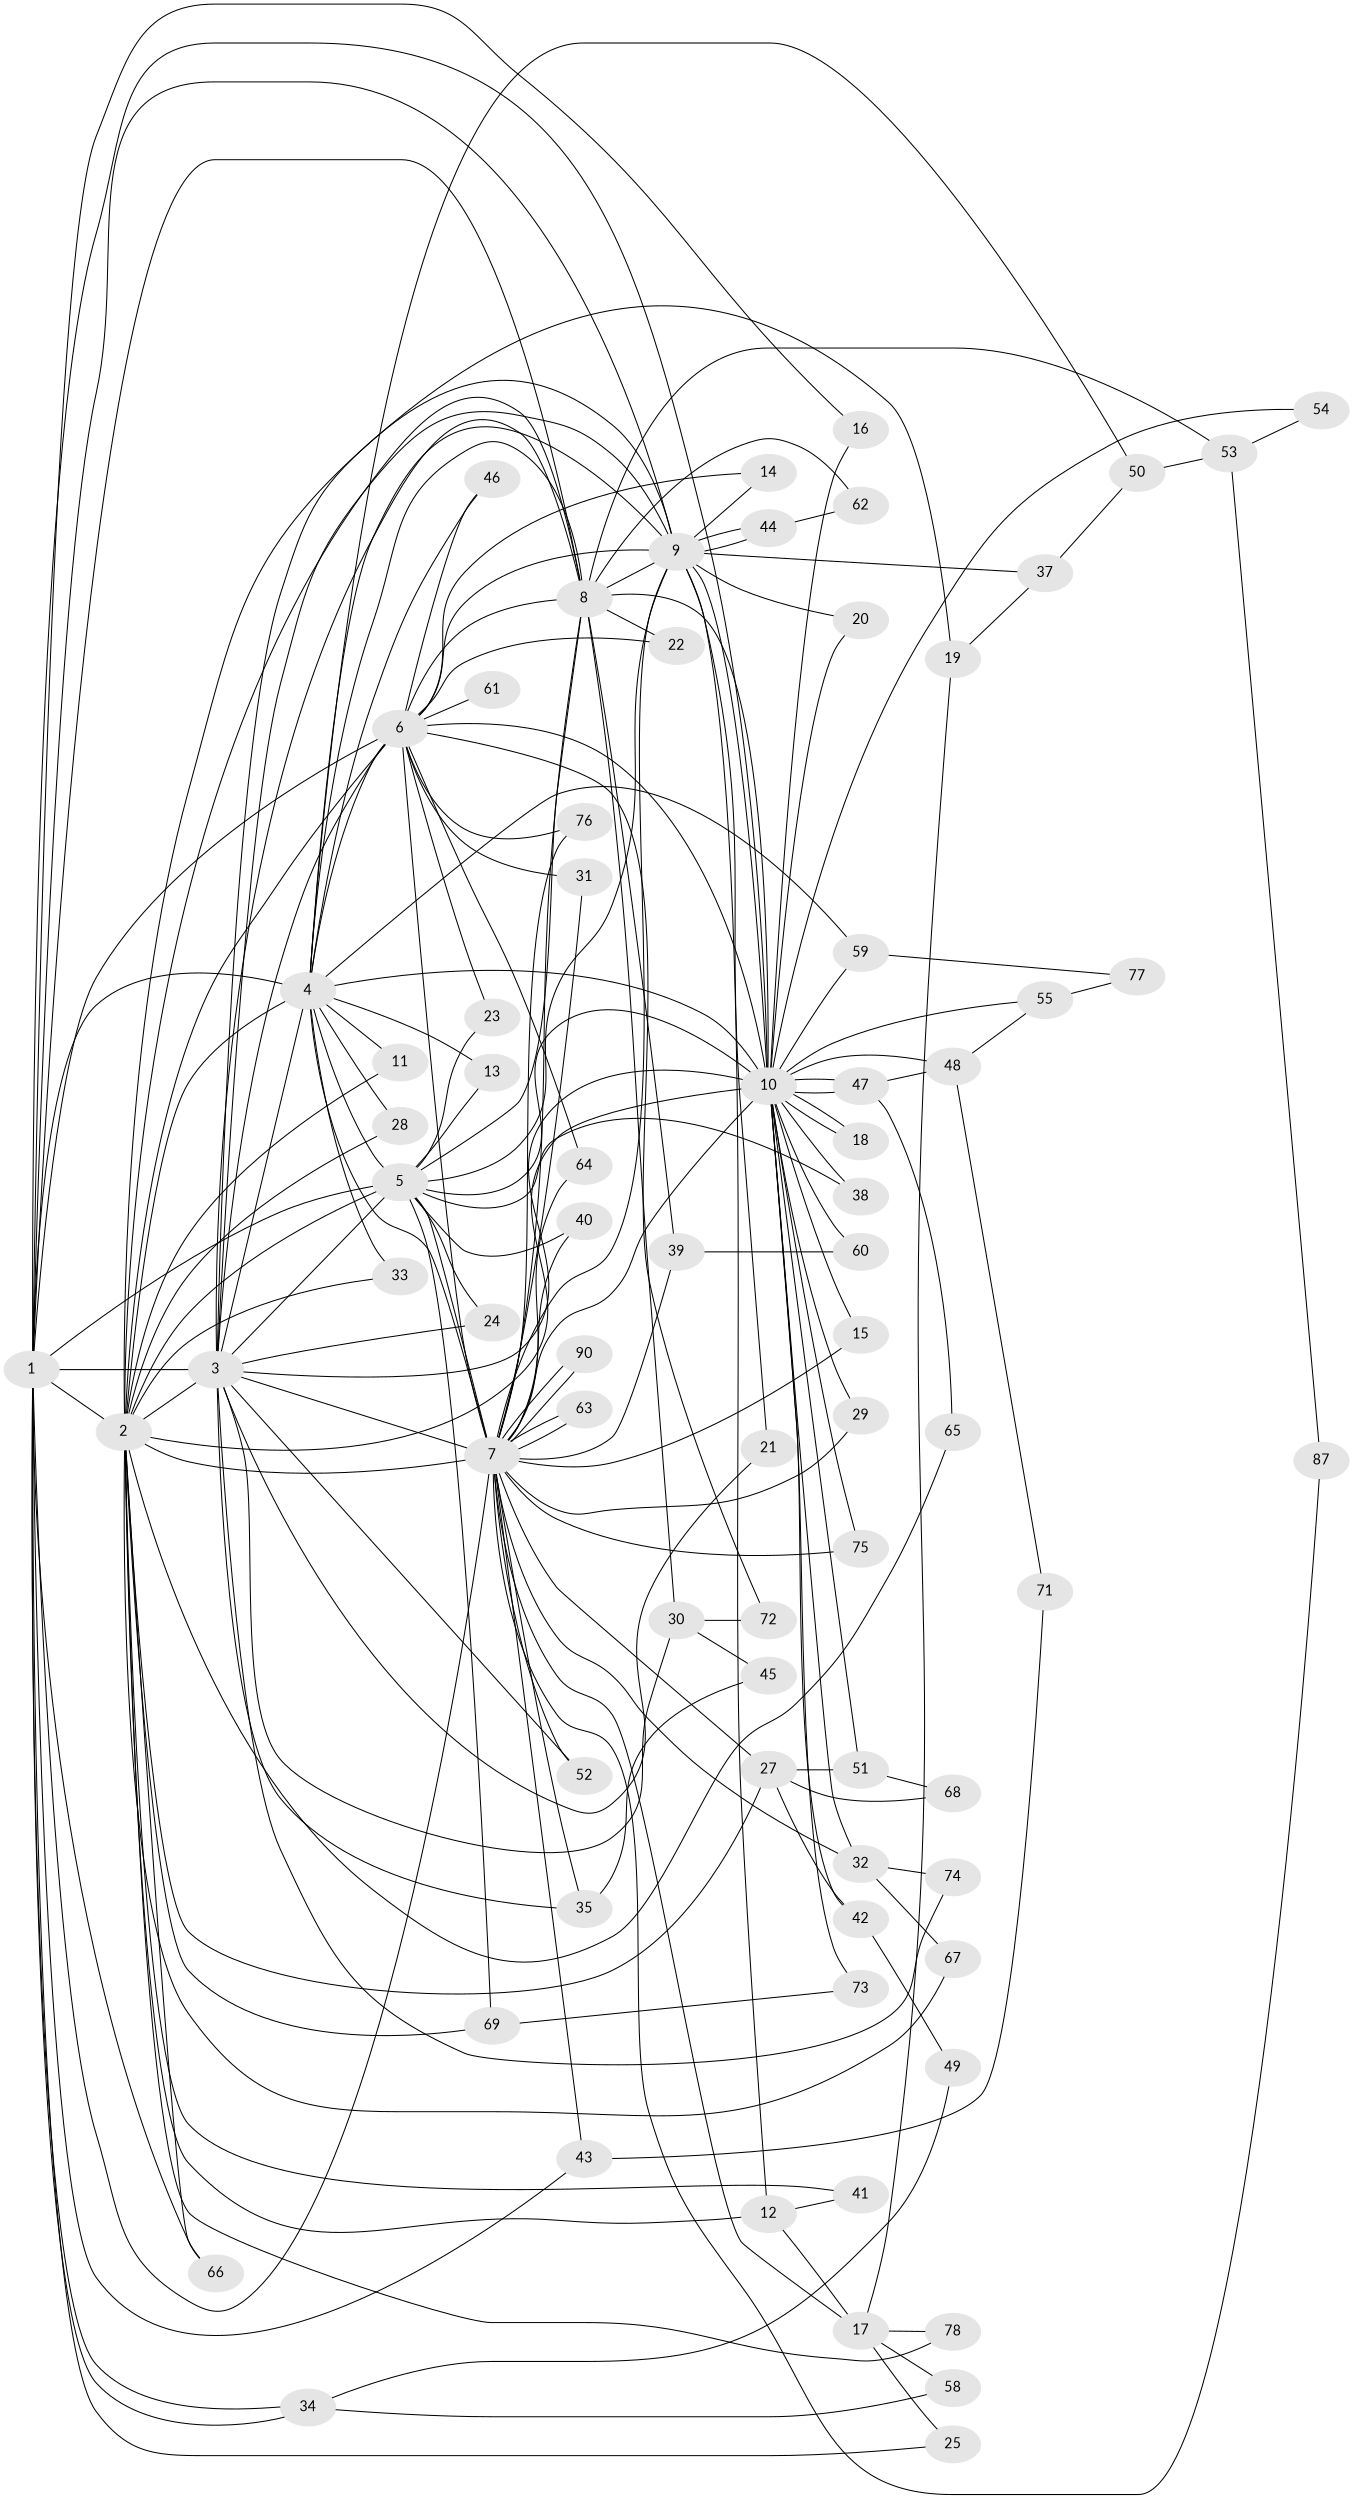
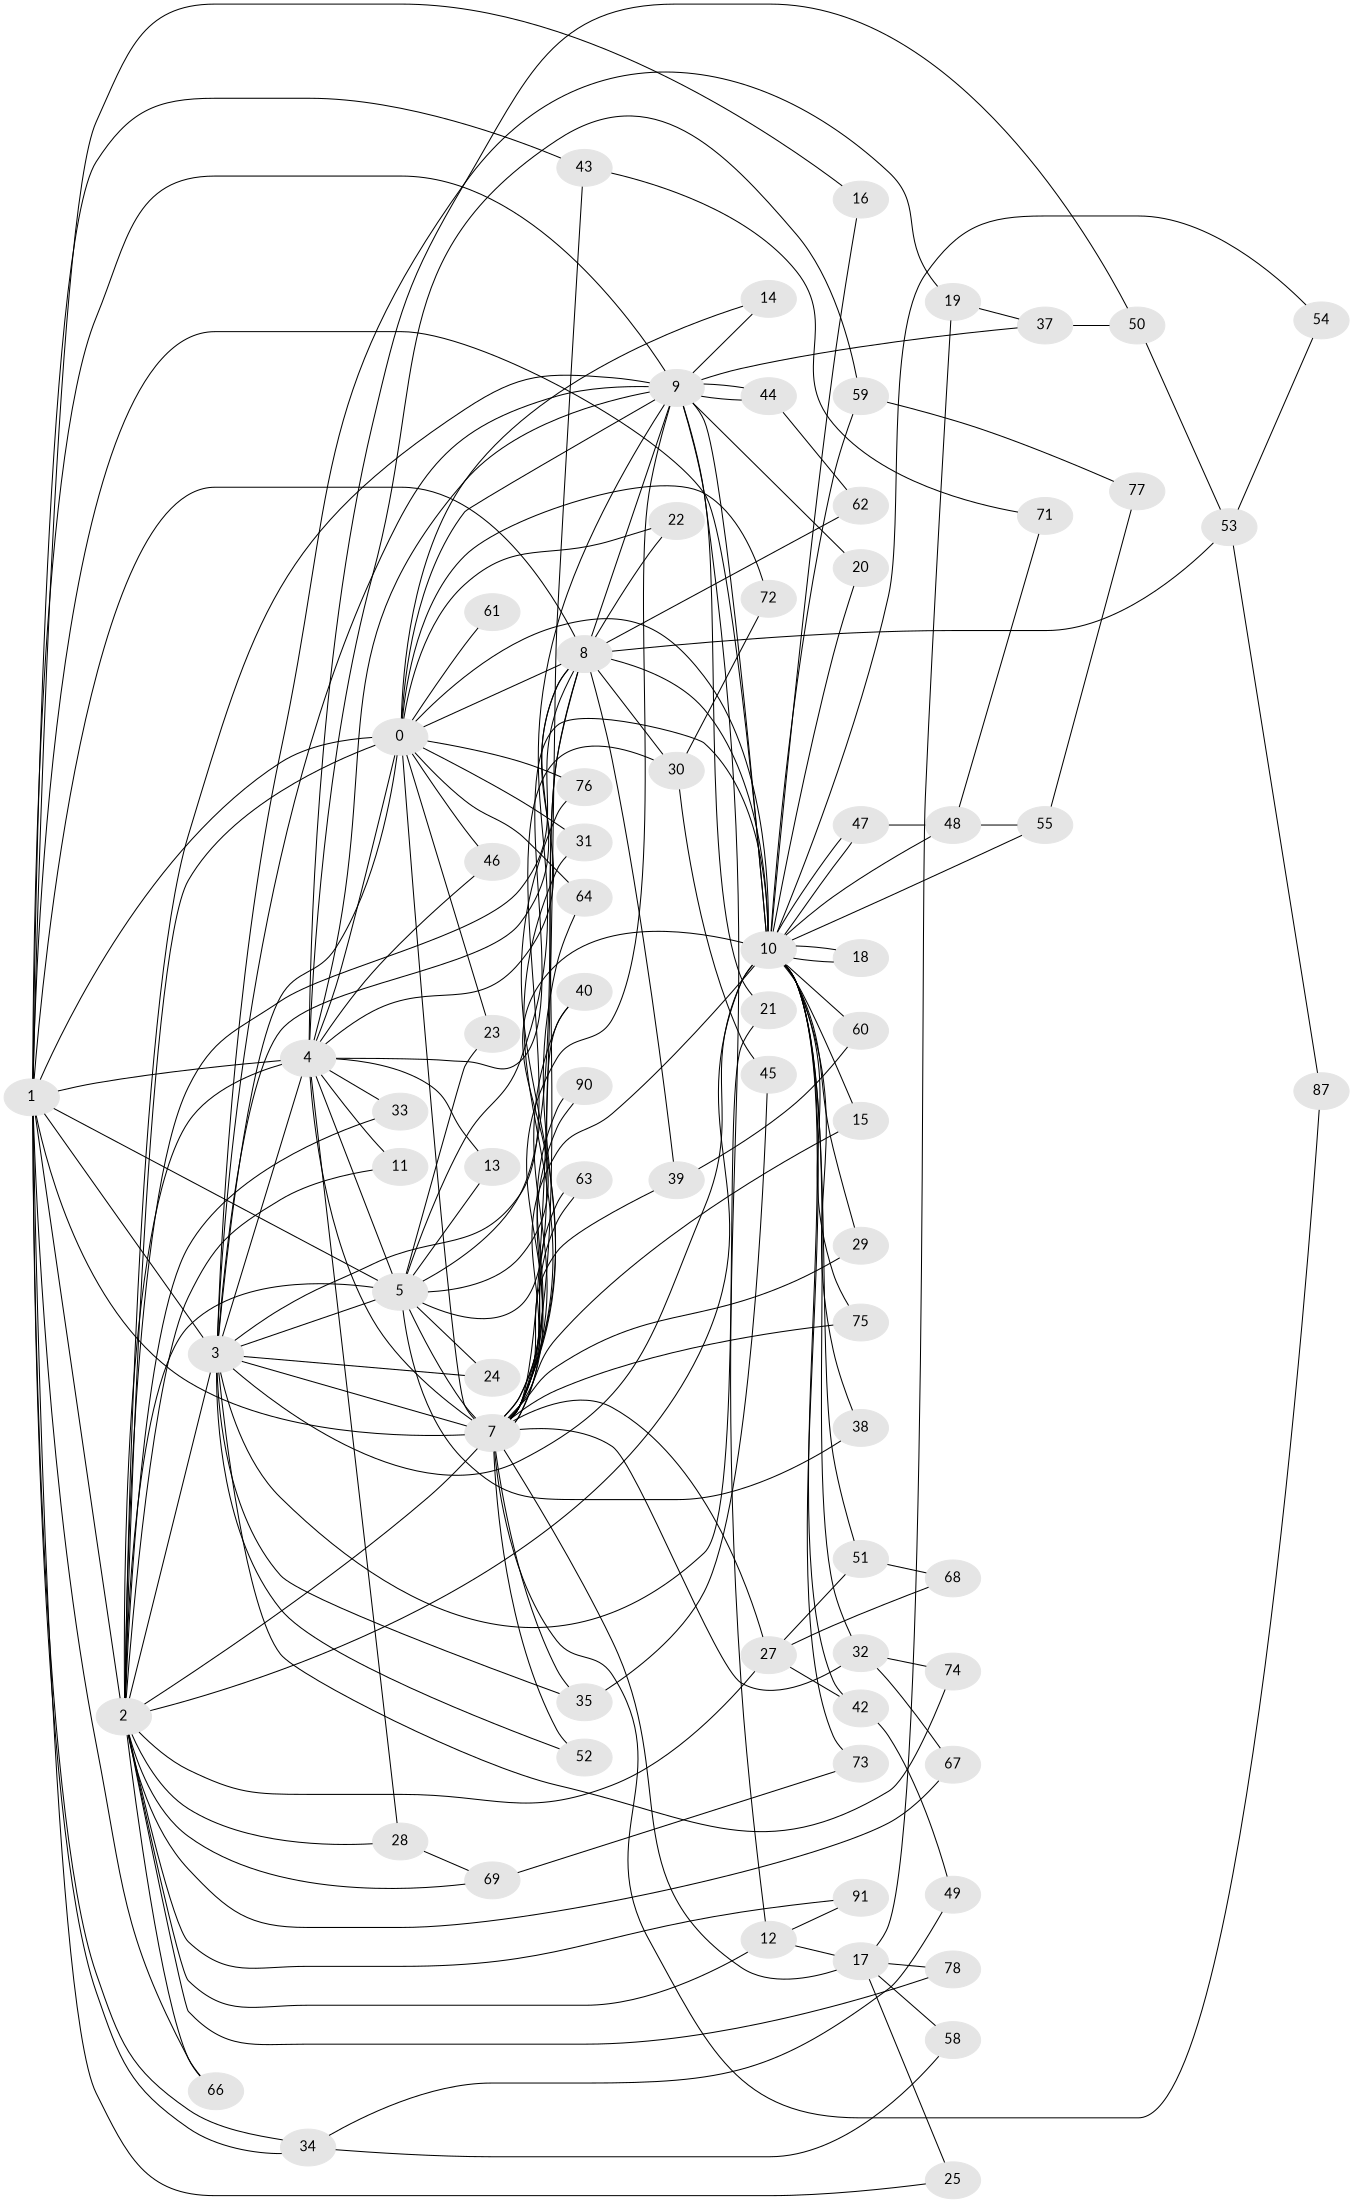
node "6": label "6" -> "0"
node "65": removed
edge "5" -- "69": now "28" -- "69"
node "41": label "41" -> "91"
